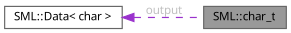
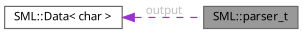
node "SML::char_t": label "SML::char_t" -> "SML::parser_t"
